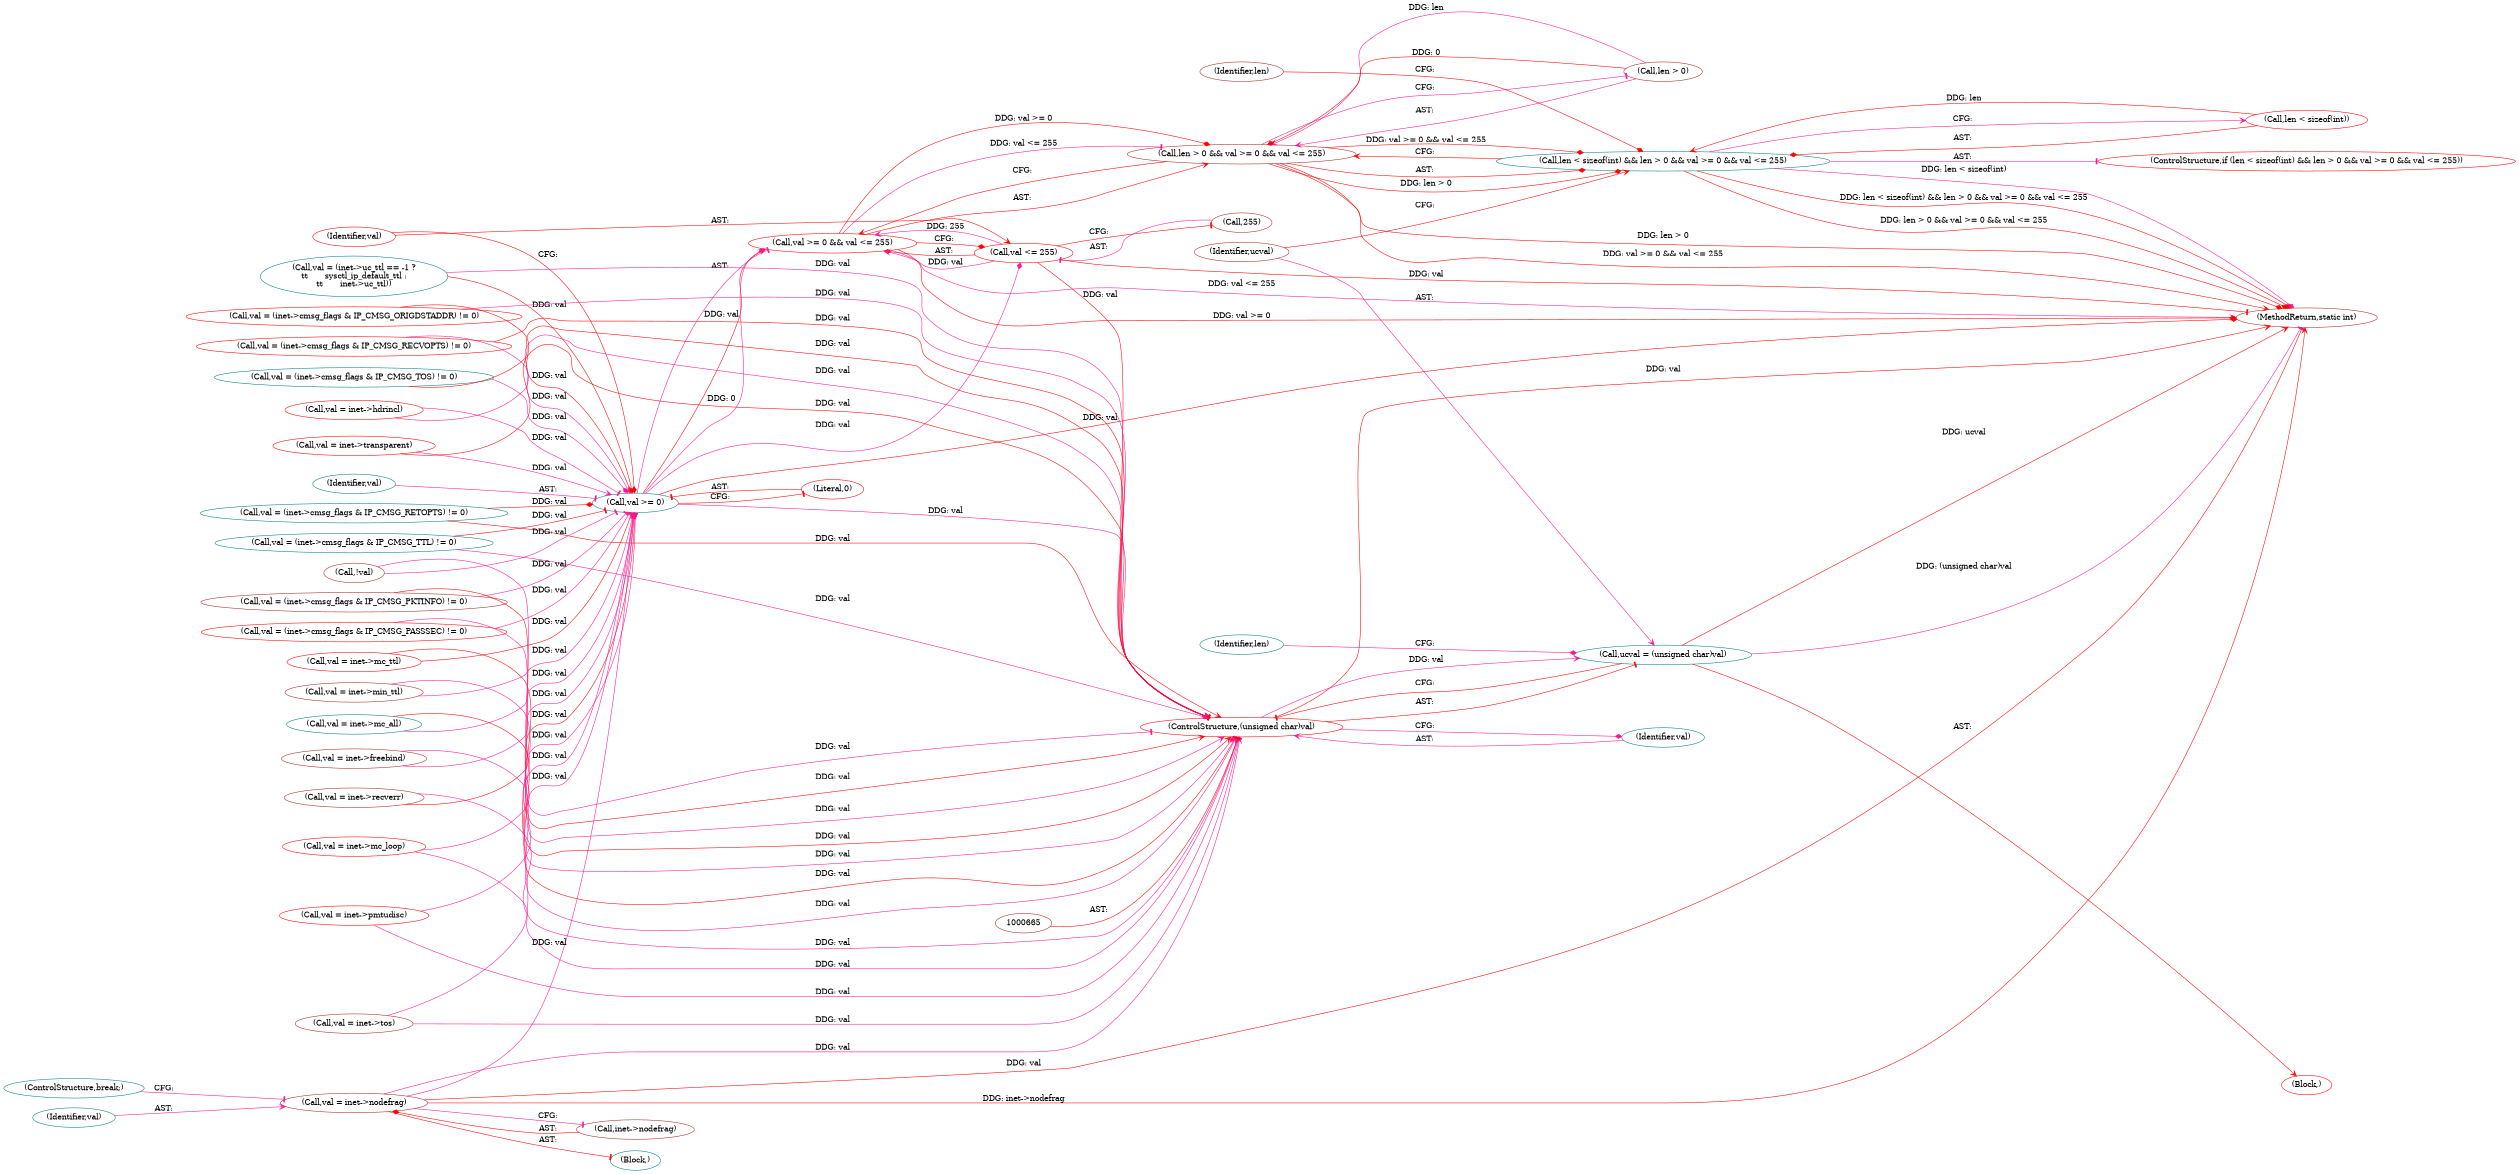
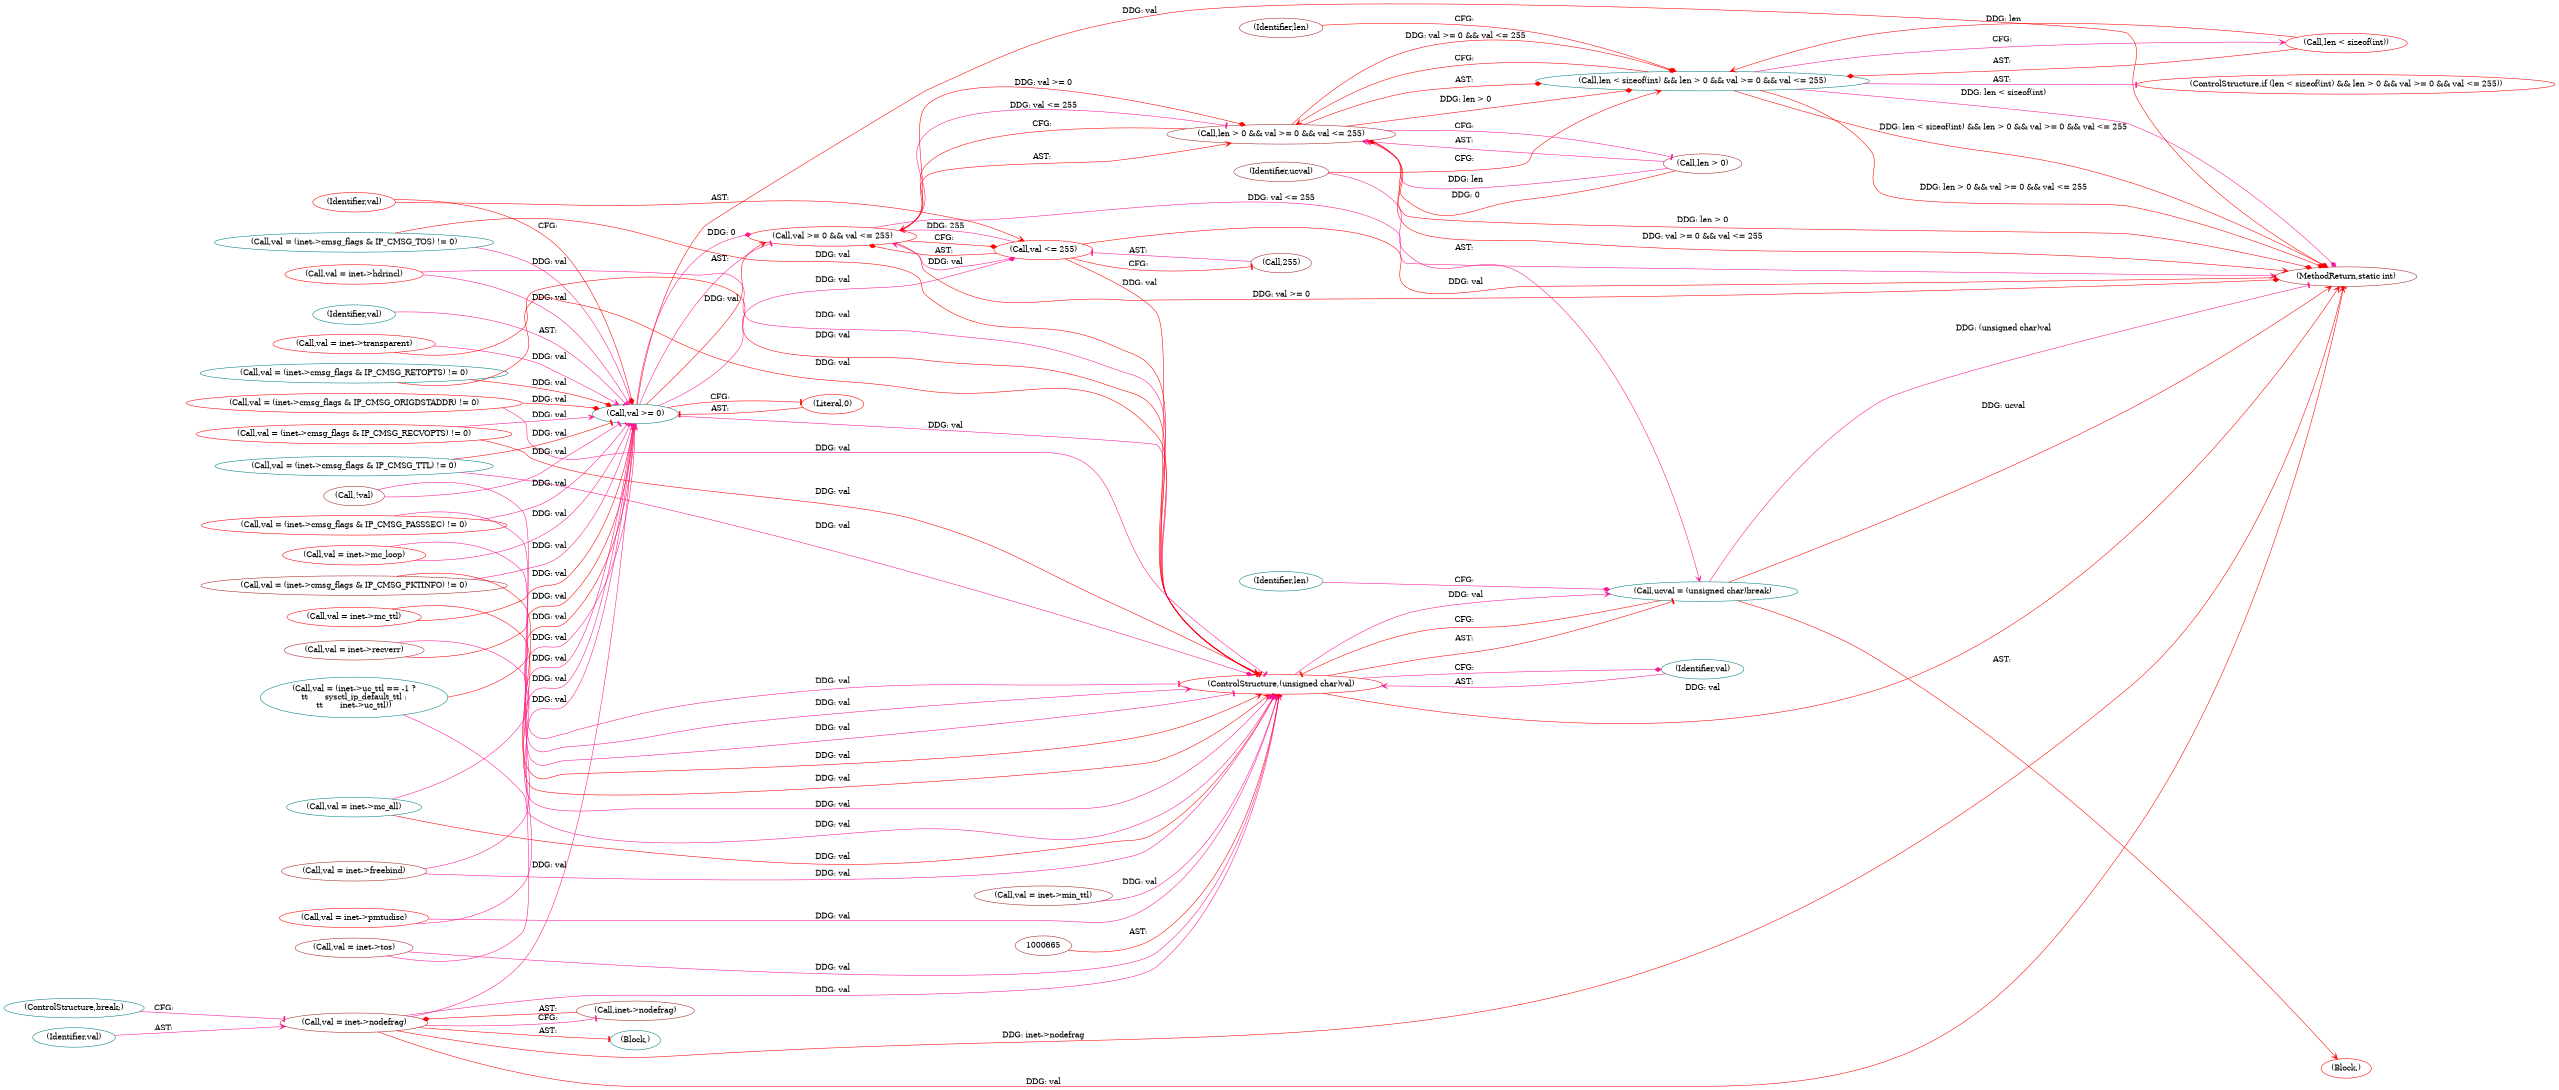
node "(Call,ucval = (unsigned char)val)": label "(Call,ucval = (unsigned char)val)" -> "(Call,ucval = (unsigned char)break)"
edge "(Call,val = inet->min_ttl)" -> "(Call,val >= 0)": removed, label "DDG: val"
